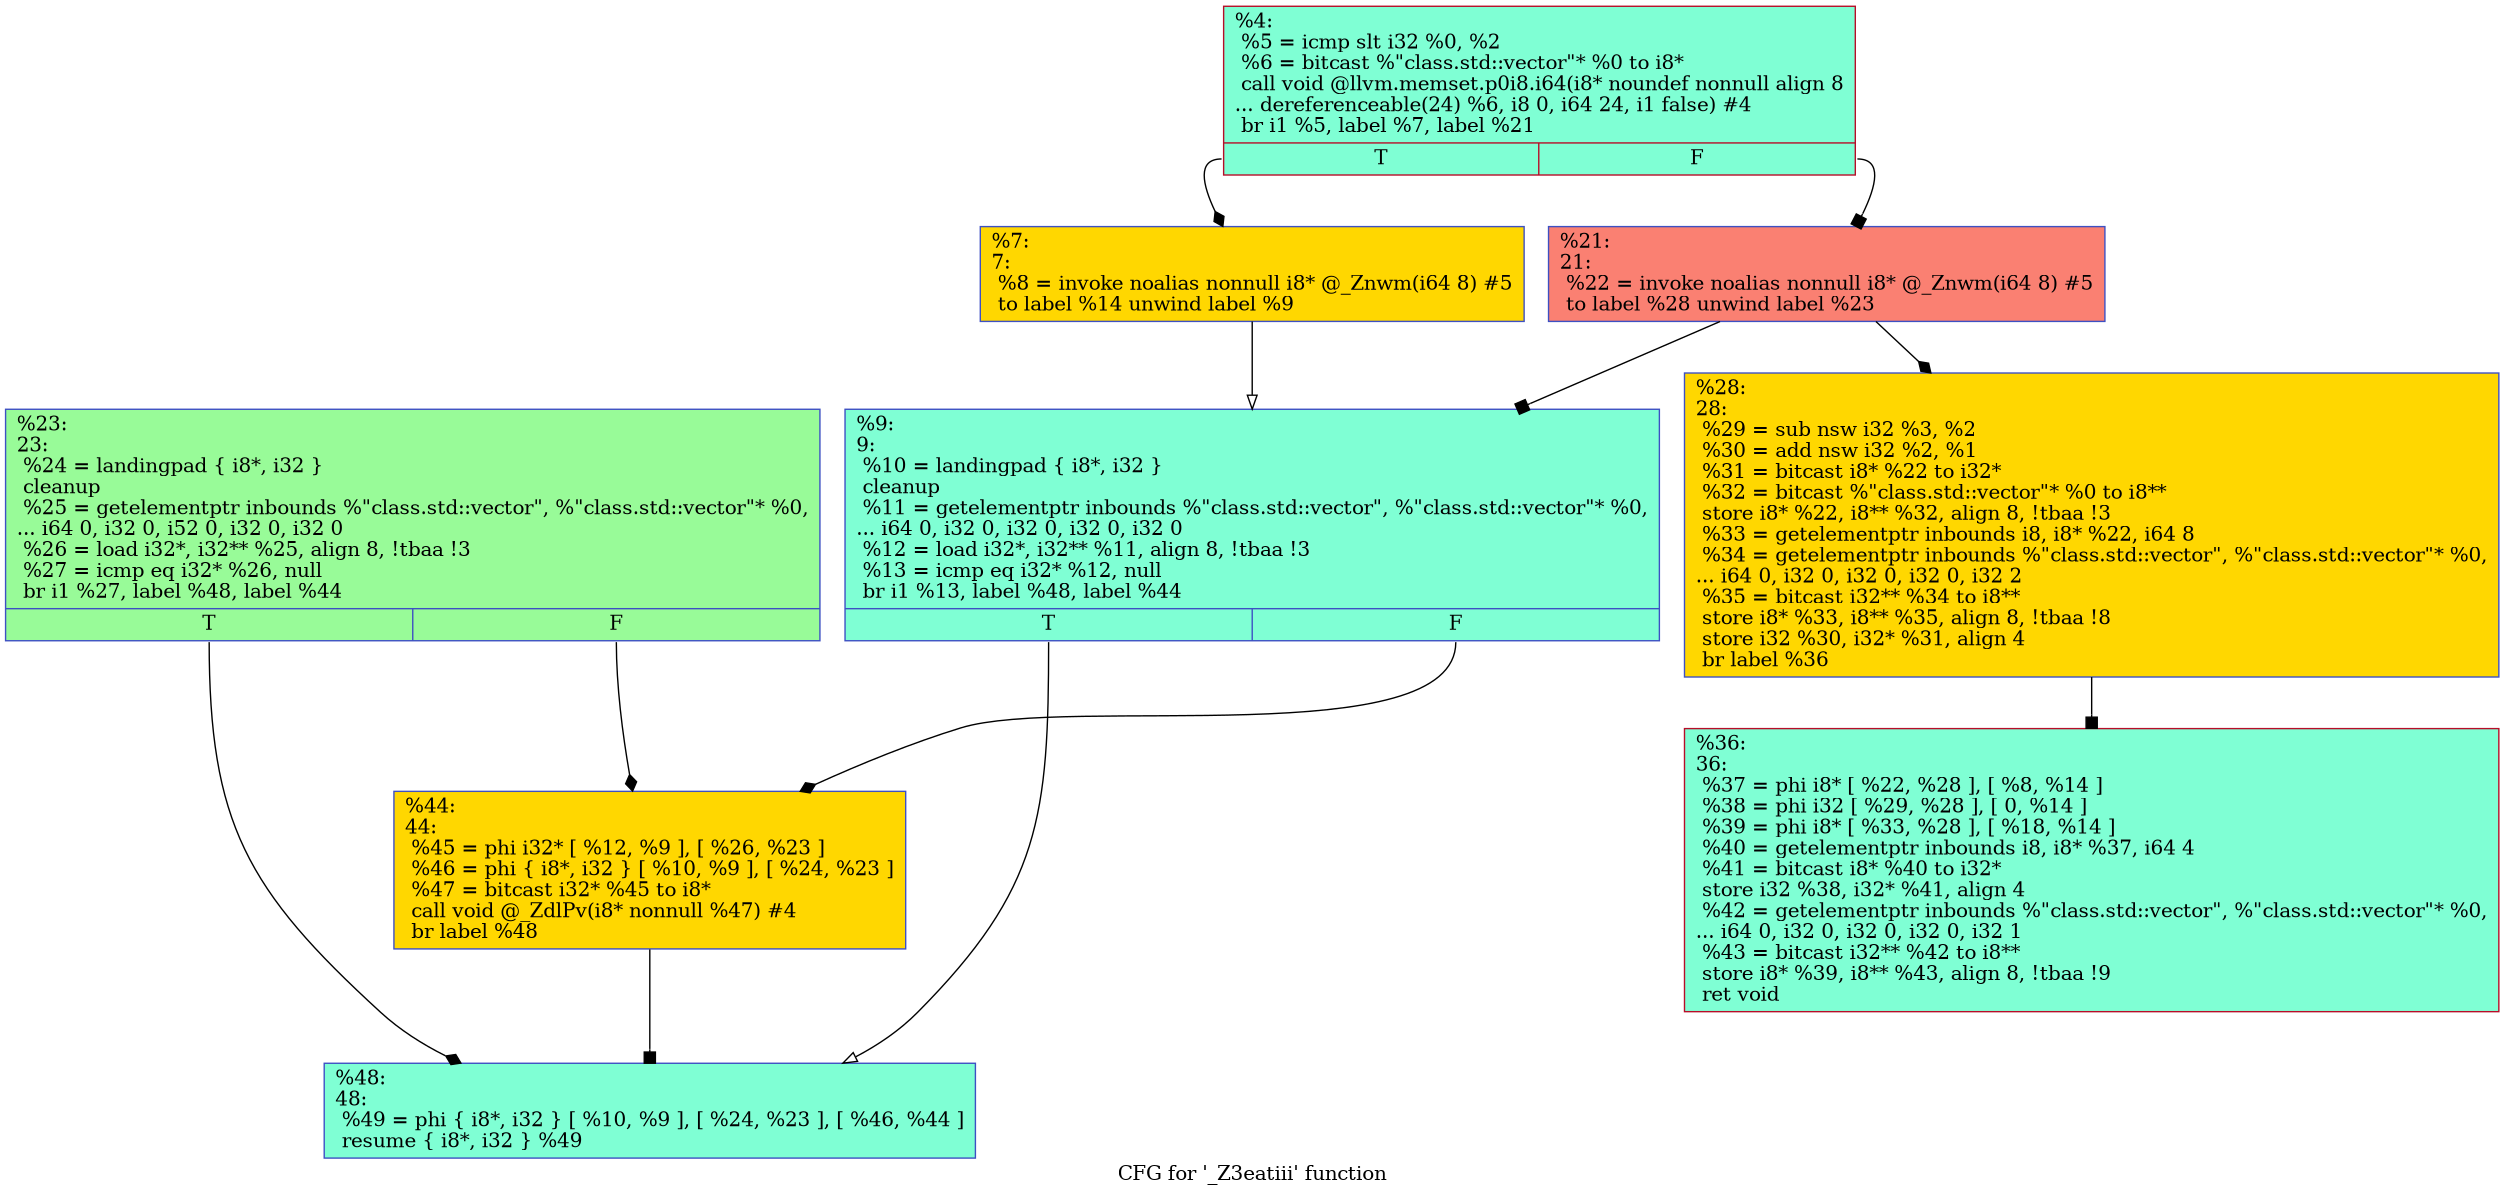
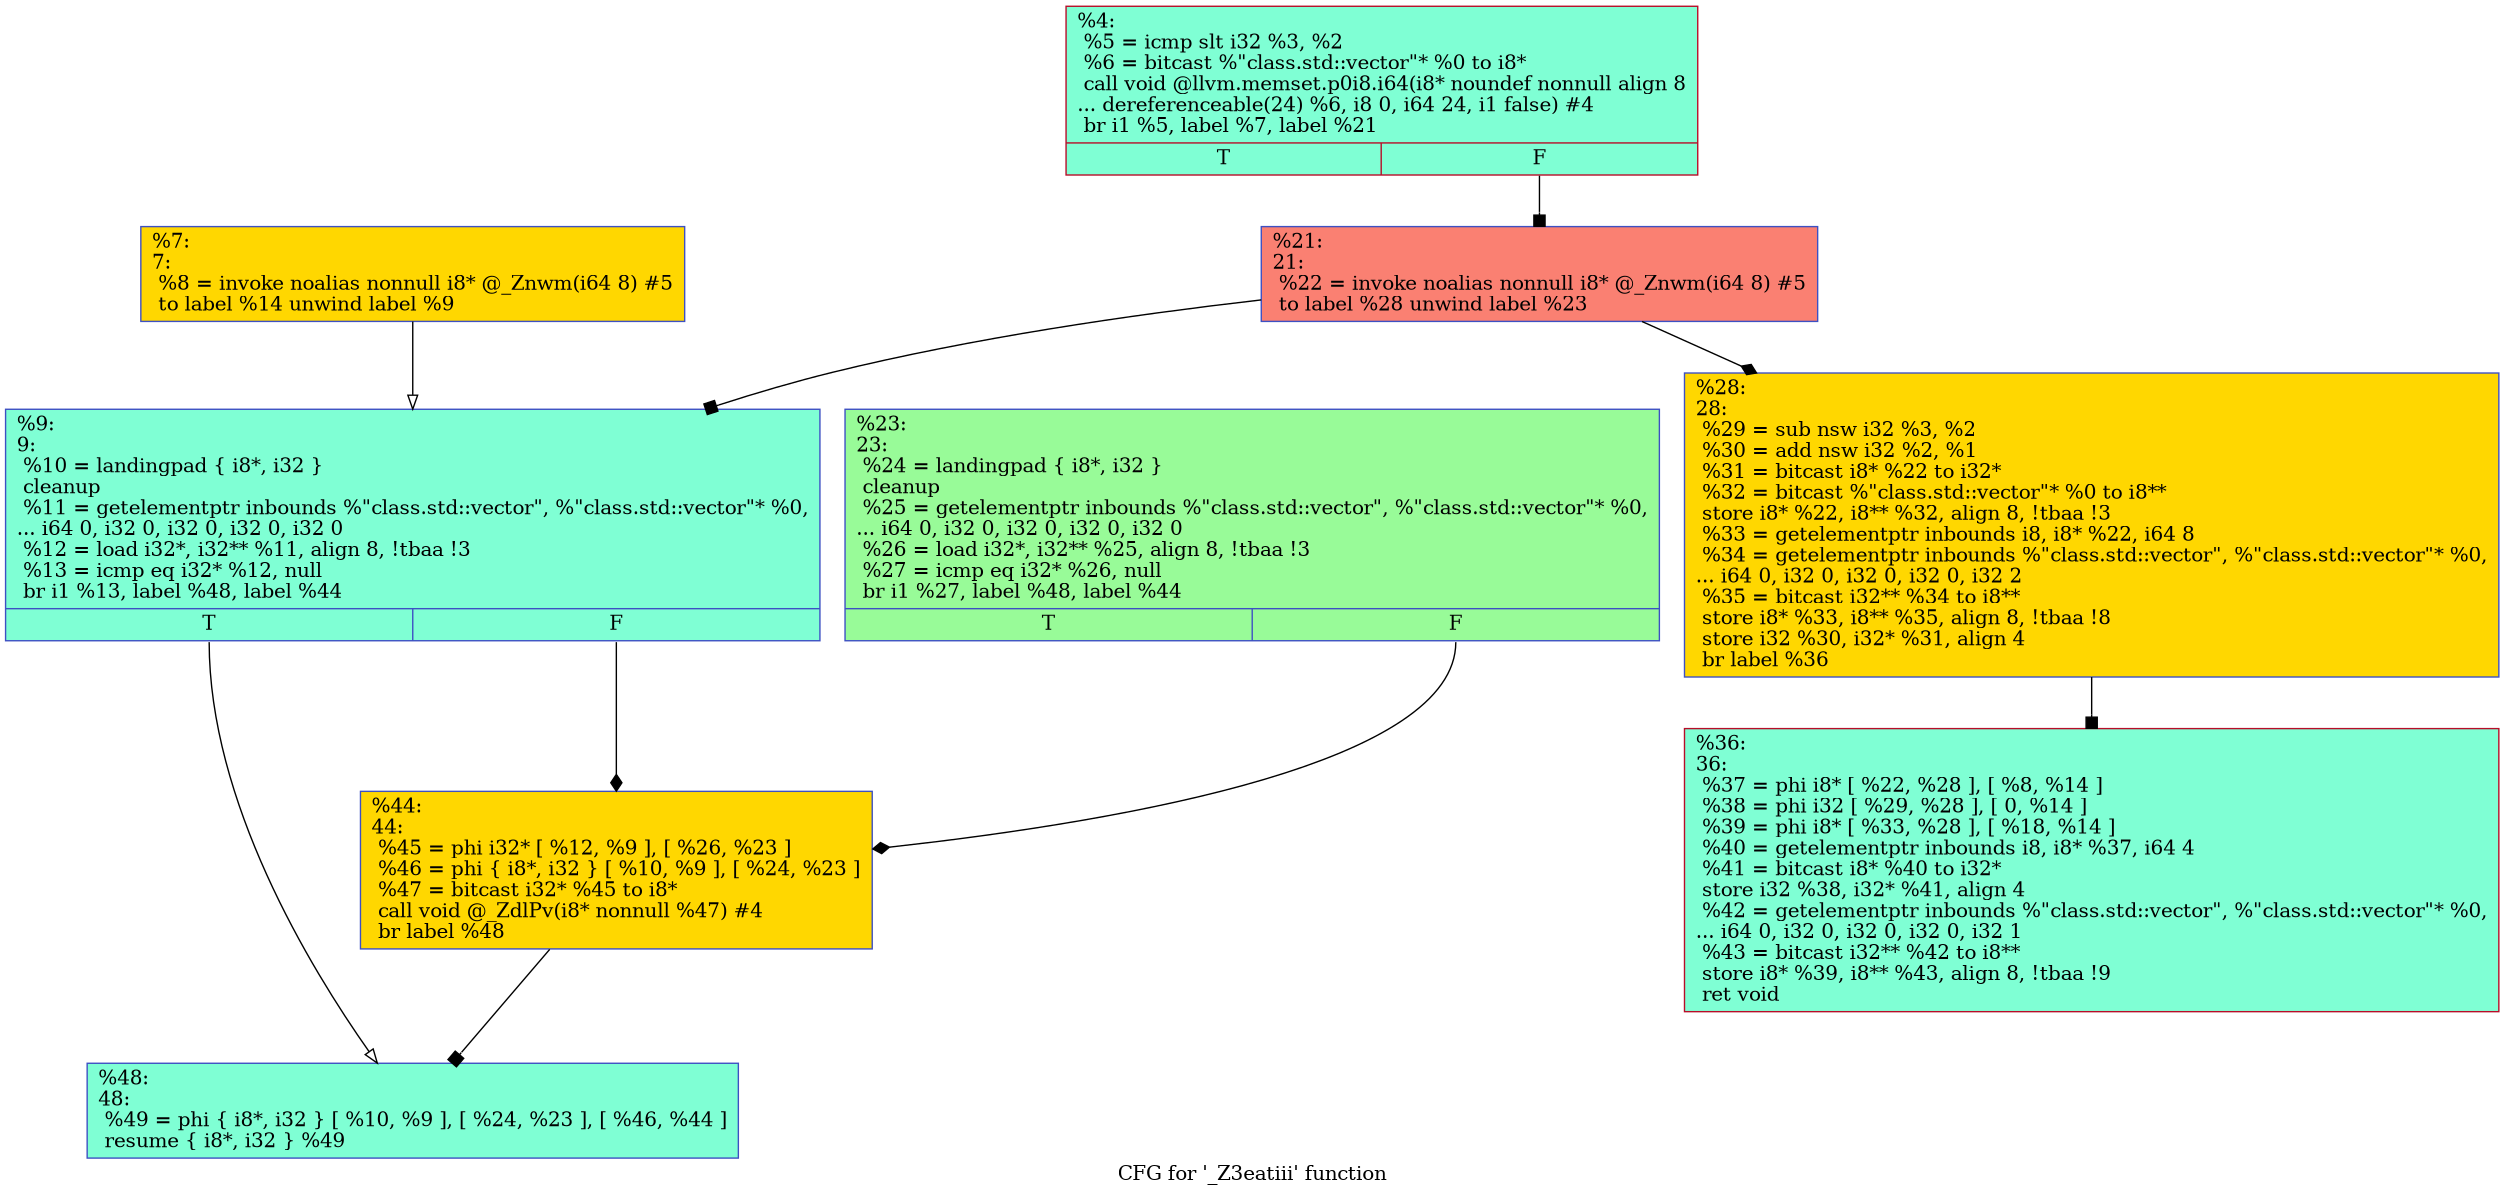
node "%4:": text "%5 = icmp slt i32 %0, %2" -> "%5 = icmp slt i32 %3, %2"
edge "%4:" -> "%7:": removed
node "%23:": text "... i64 0, i32 0, i52 0, i32 0, i32 0" -> "... i64 0, i32 0, i32 0, i32 0, i32 0"
edge "%23:" -> "%48:": removed
